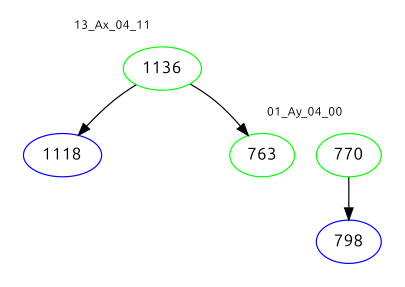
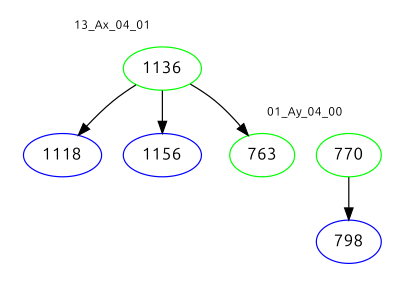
cluster "13_Ax_04_11": label "13_Ax_04_11" -> "13_Ax_04_01"
node "1156": added
